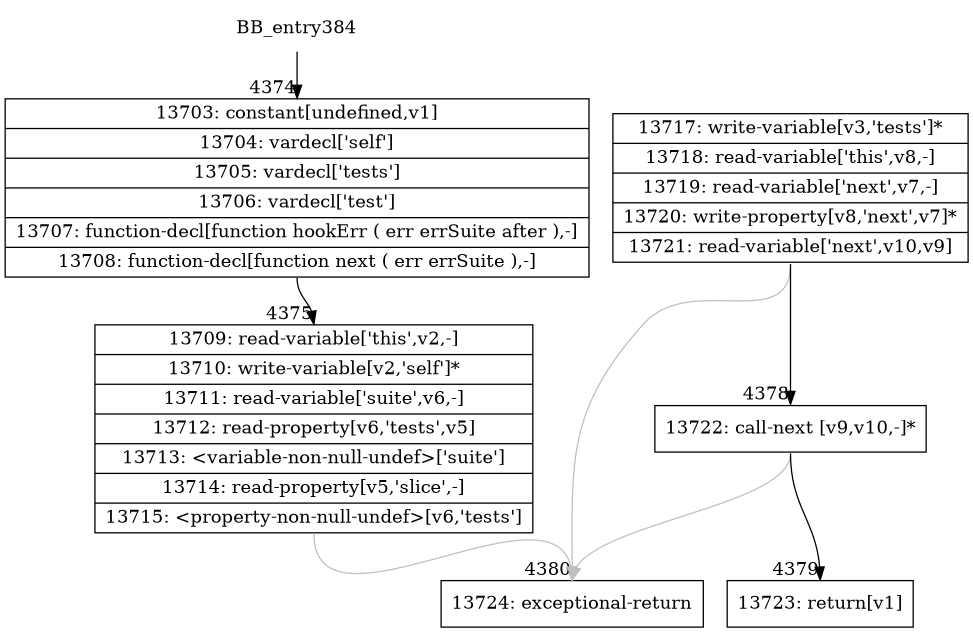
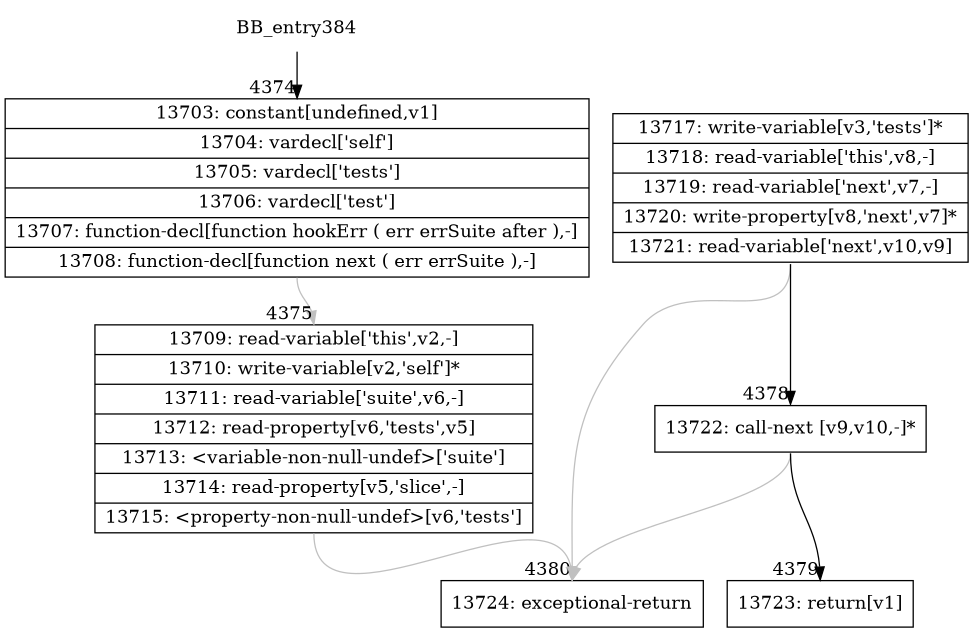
edge "13703: constant[undefined,v1]" -> "13709: read-variable['this',v2,-]": color black -> gray
